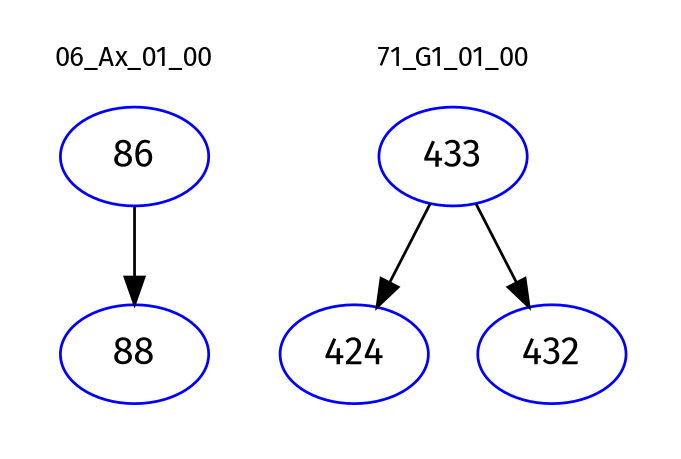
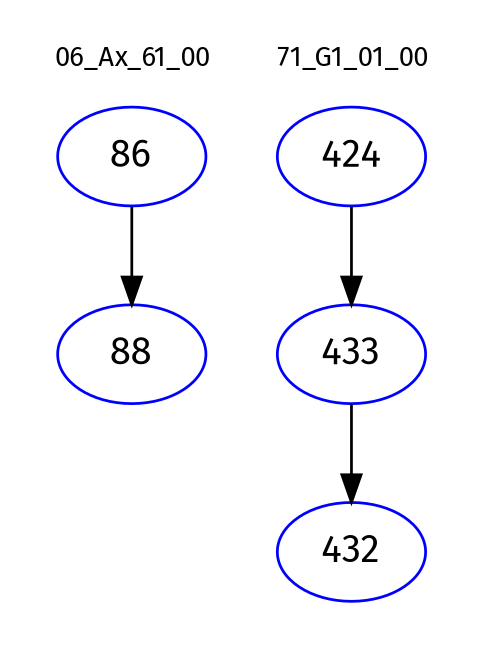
cluster "06_Ax_01_00": label "06_Ax_01_00" -> "06_Ax_61_00"
edge "433" -> "424": reversed
